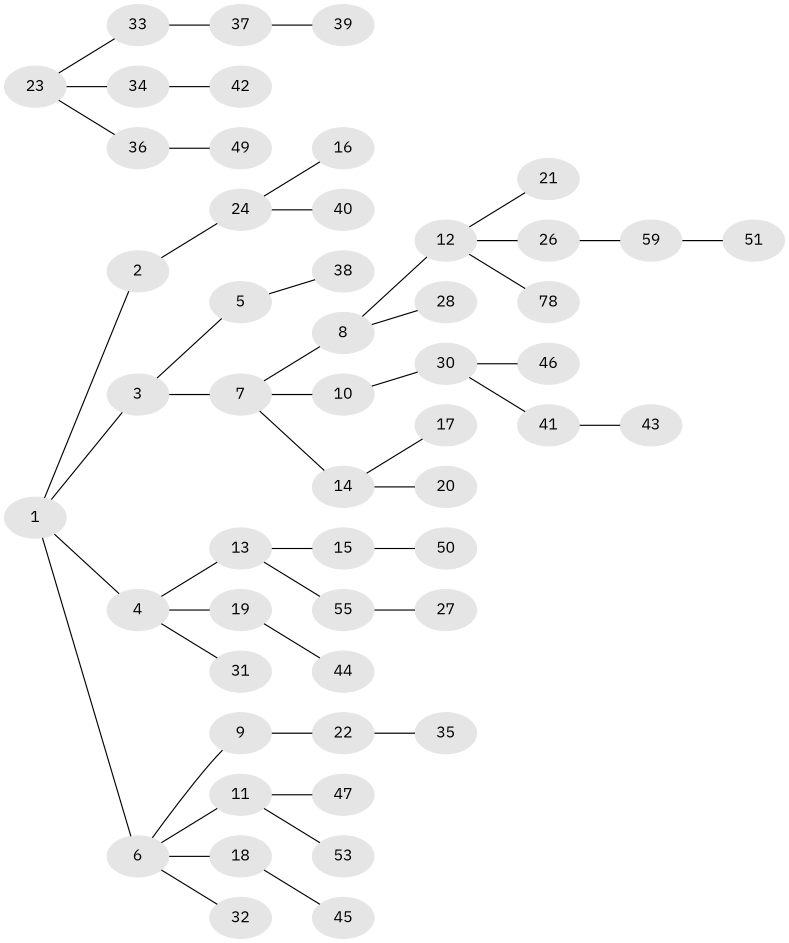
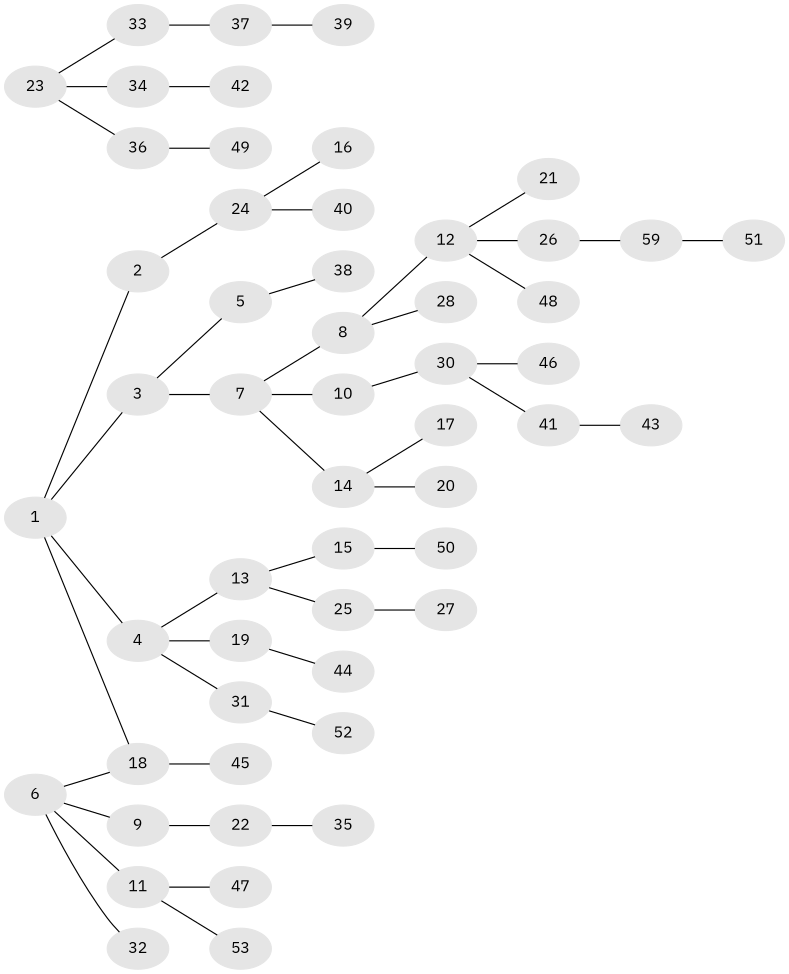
node "78": label "78" -> "48"
node "55": label "55" -> "25"
edge "1" -- "6": now "1" -- "18"
node "52": added
